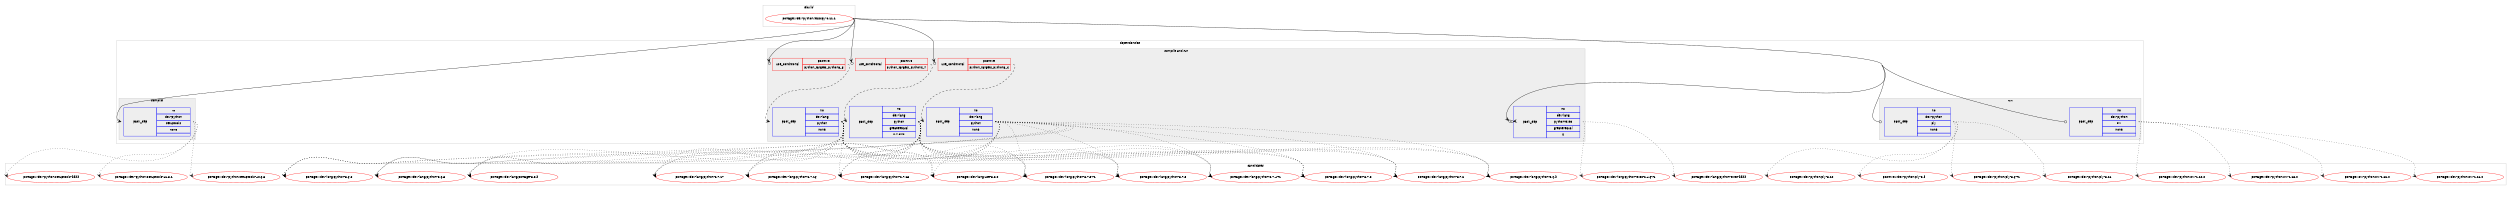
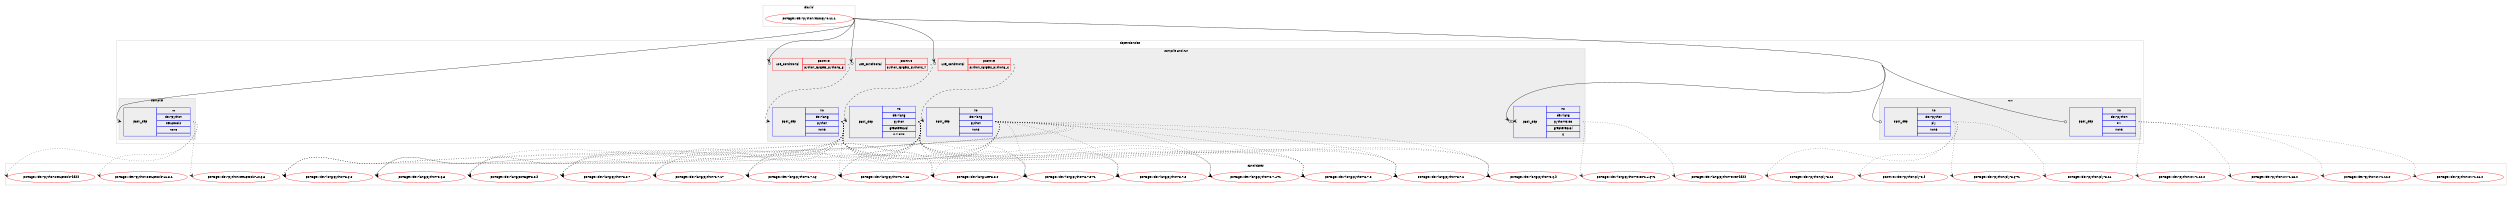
node "portage://dev-lang/python-3.5.7": added
node "portage://six-python/six-1.12.0": label "portage://six-python/six-1.12.0" -> "portage://dev-python/six-1.12.0"
